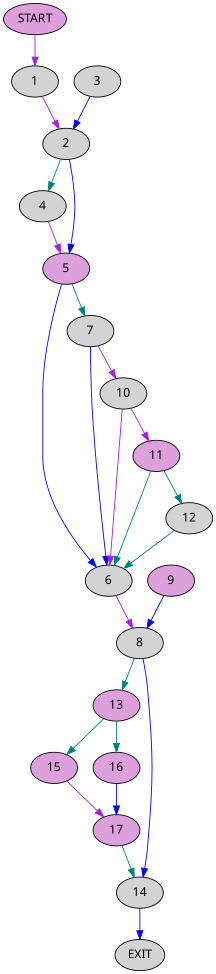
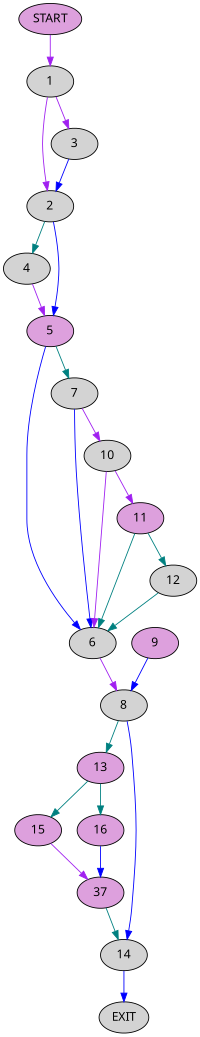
edge "1" -> "3": added
node "17": label "17" -> "37"
